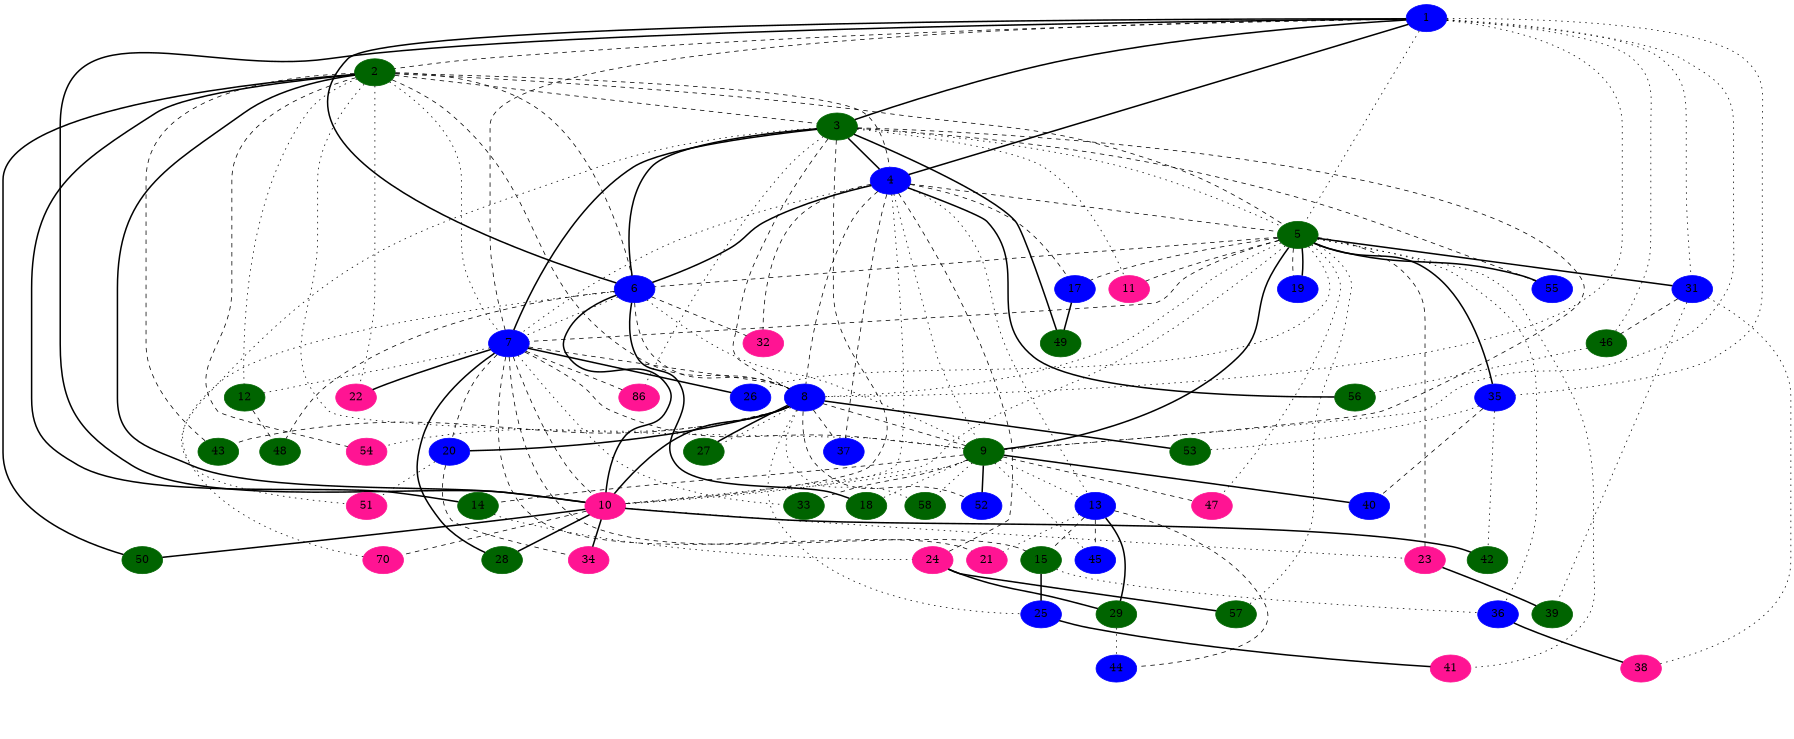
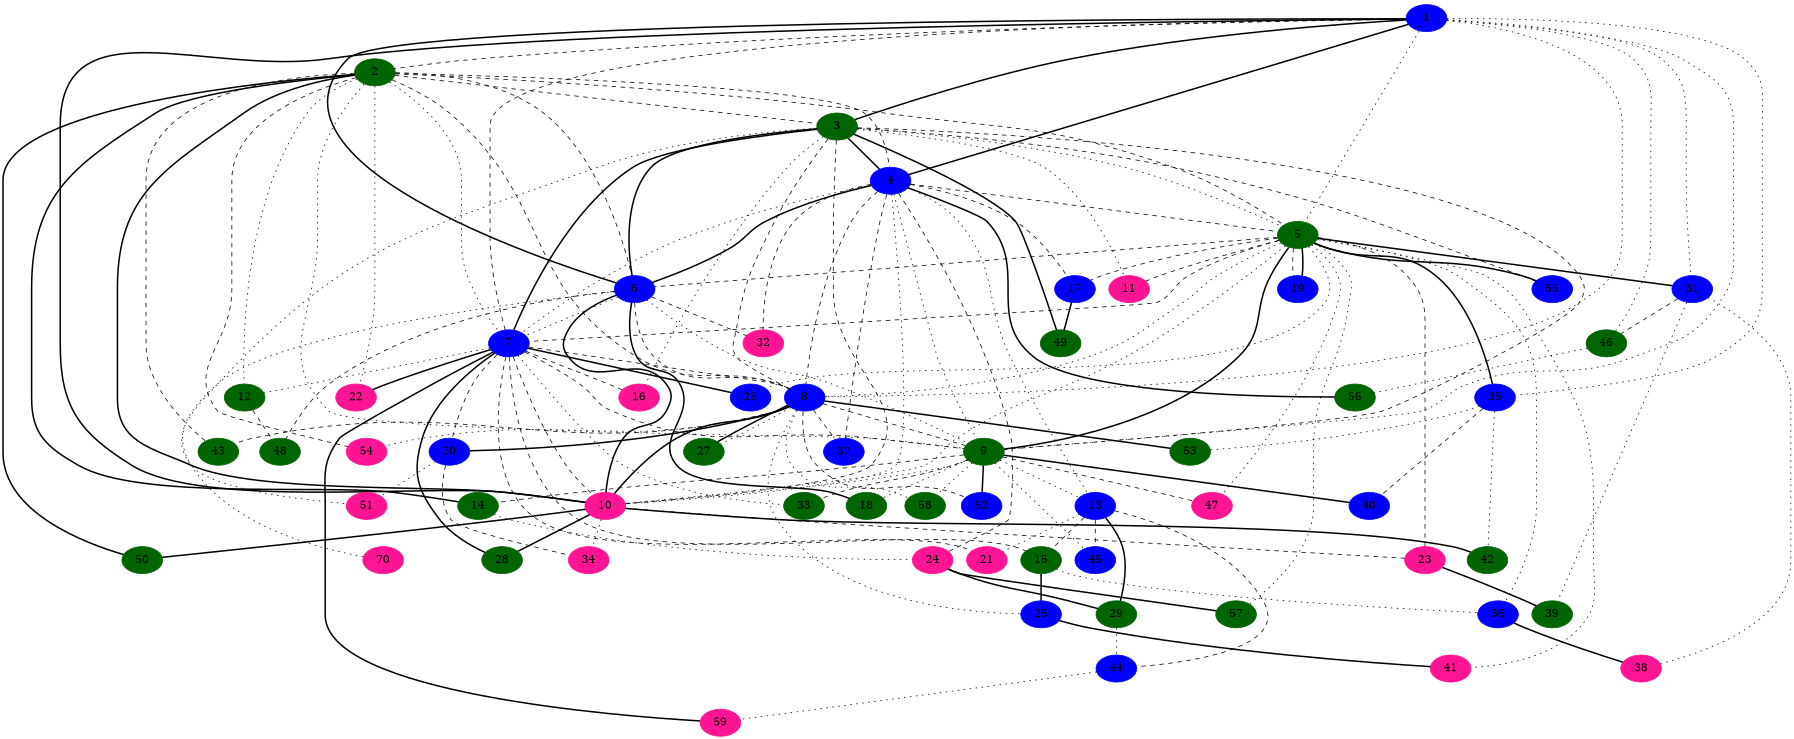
node "86": label "86" -> "16"
edge "10" -- "70": removed
edge "10" -- "34": style bold -> dotted
edge "10" -- "23": style dotted -> dashed
node "59": added
